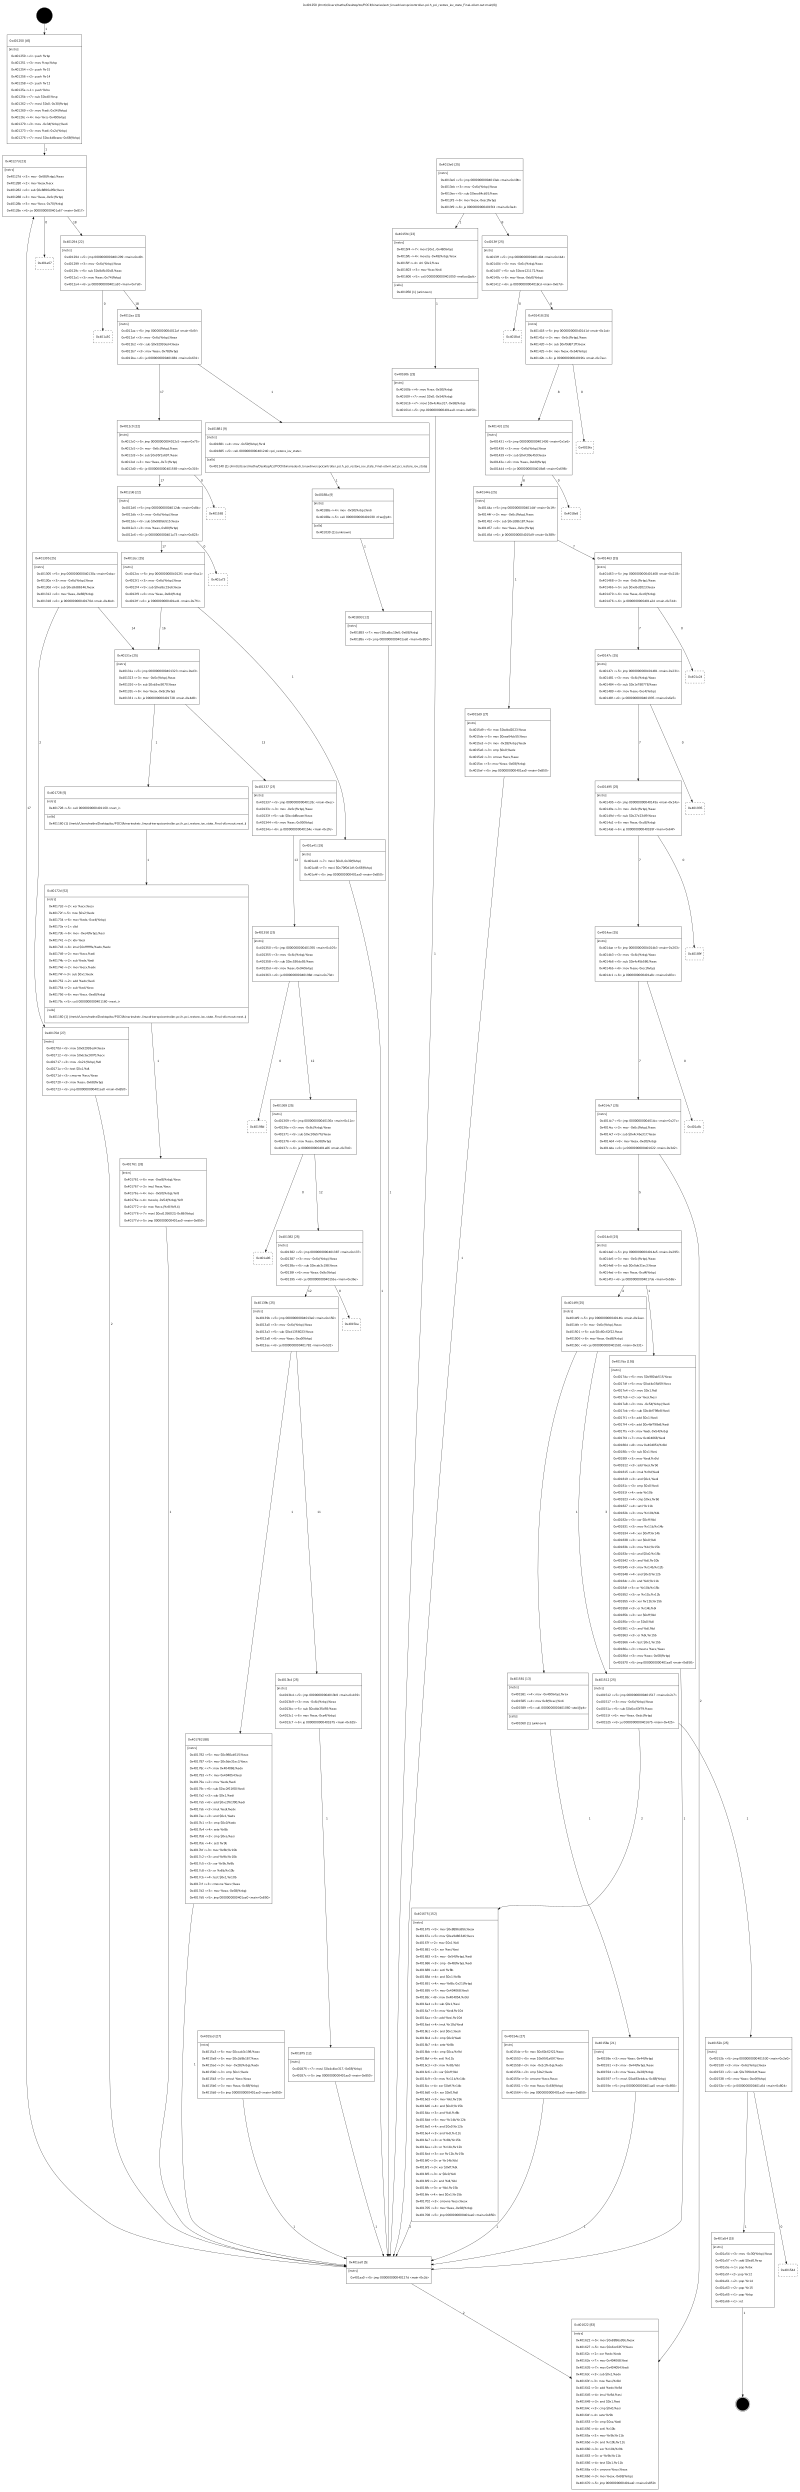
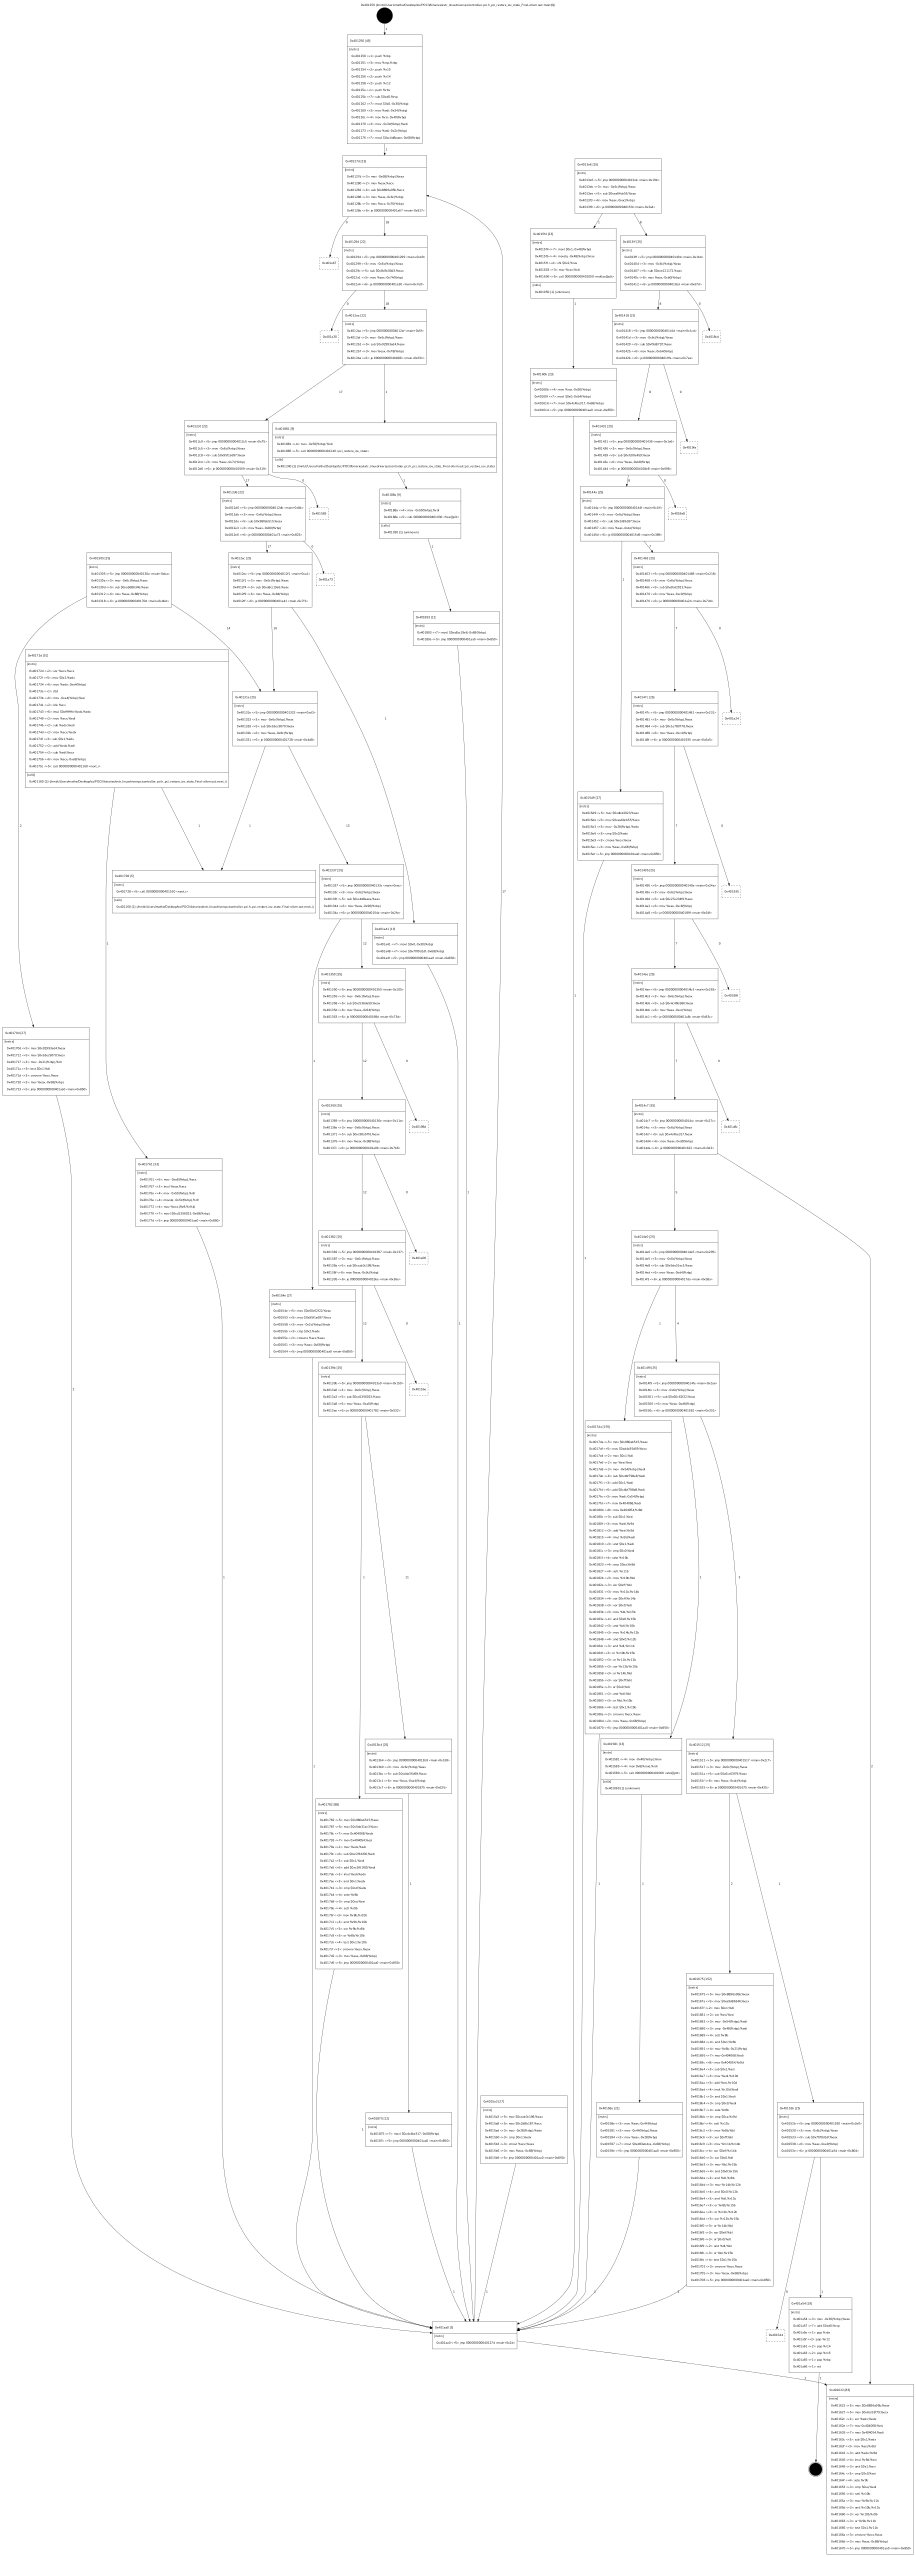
edge "0x401728 [5]" -> "0x40172d [52]": reversed
edge "0x401337 [25]" -> "0x40154e [27]": added, label "1"
